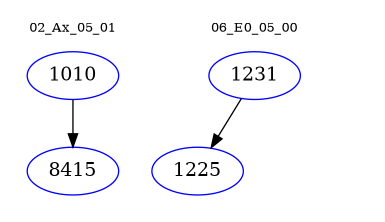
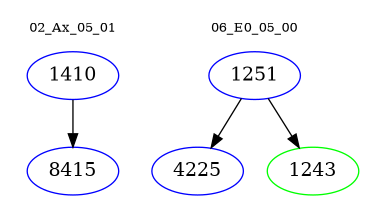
node "1010": label "1010" -> "1410"
node "1231": label "1231" -> "1251"
node "1225": label "1225" -> "4225"
node "1243": added
